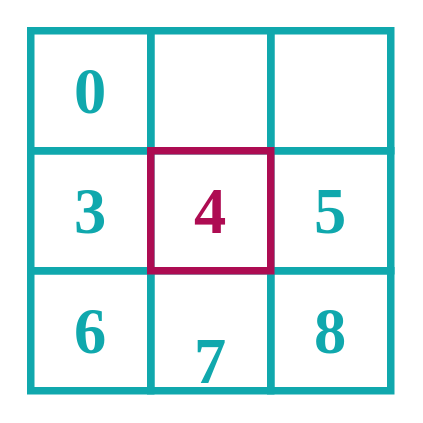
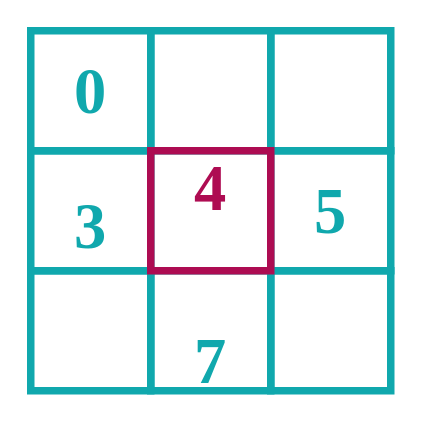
node "3": moved (91, 211) -> (91, 226)
node "4": moved (211, 211) -> (211, 188)
node "6": removed
node "8": removed
